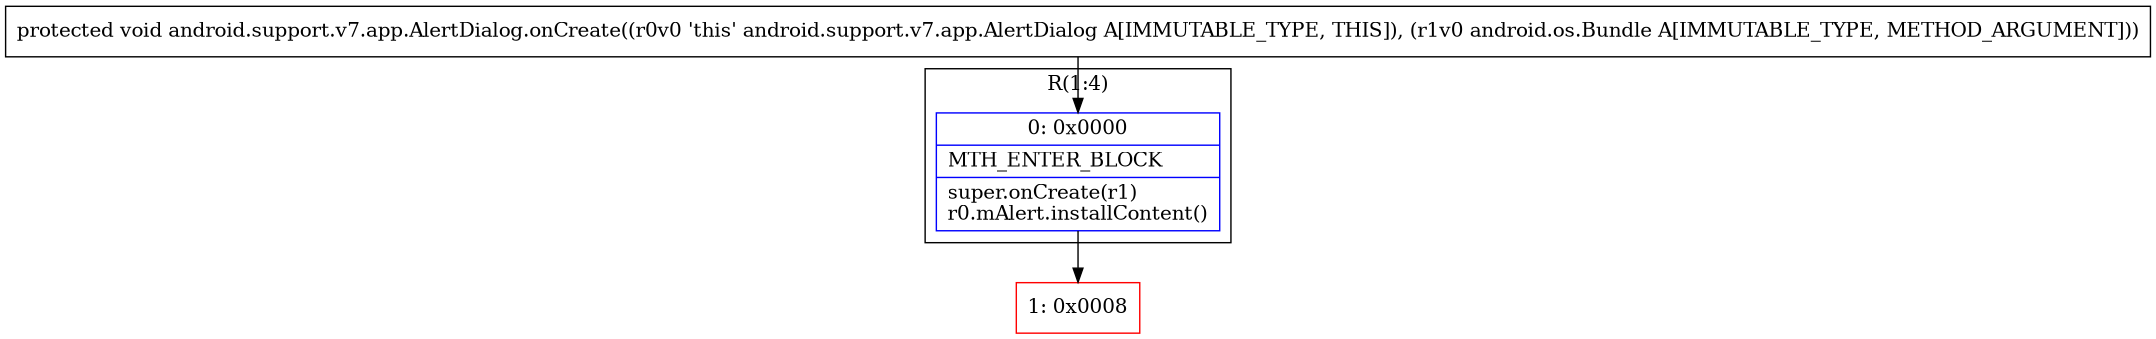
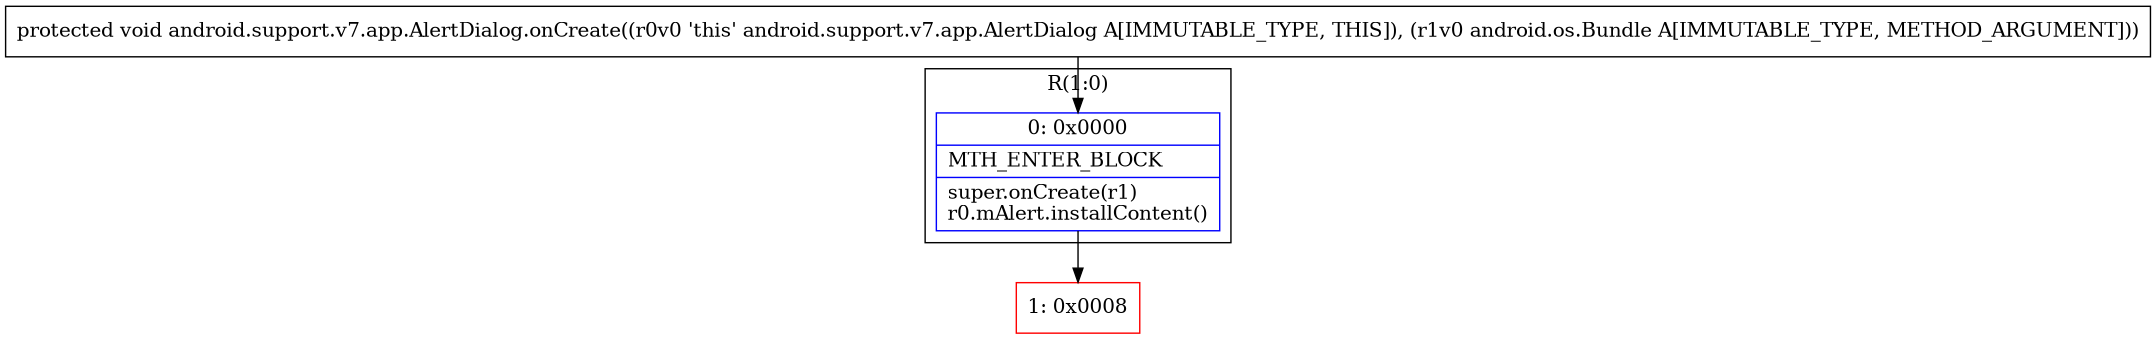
cluster "R(1:4)": label "R(1:4)" -> "R(1:0)"
